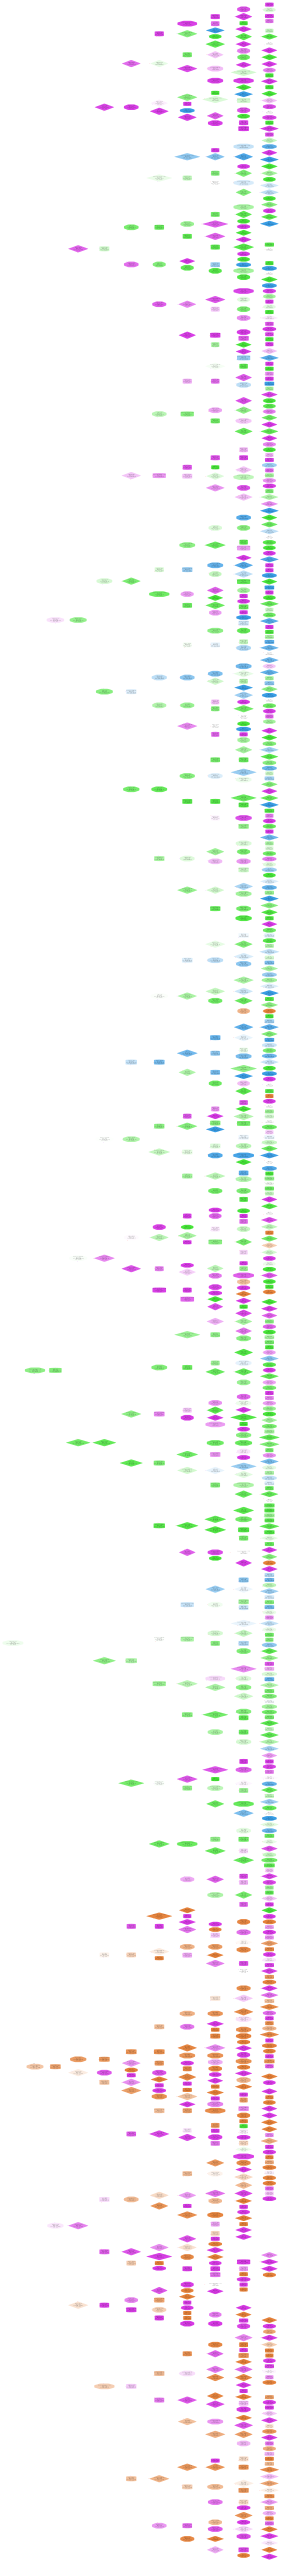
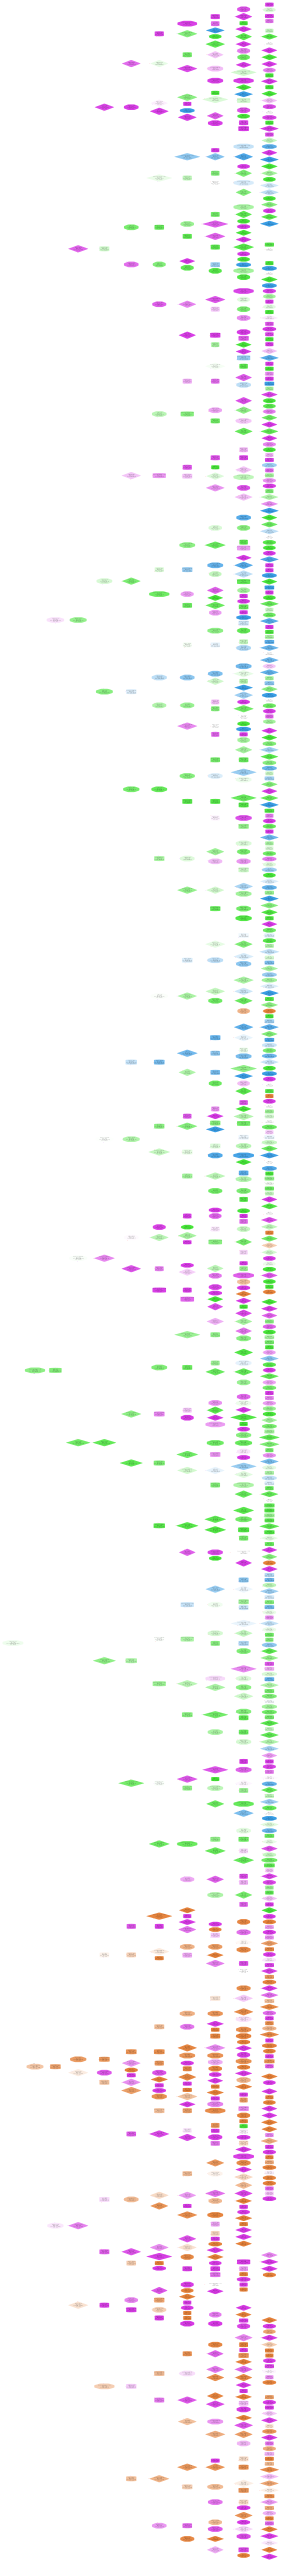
node "gini = 0.0 samples = 95 value = [0, 0, 0, 95] class = other": fillcolor #edfceb -> #d739e5
node "gini = 0.0 samples = 79 value = [79, 0, 0, 0] class = condo": added
